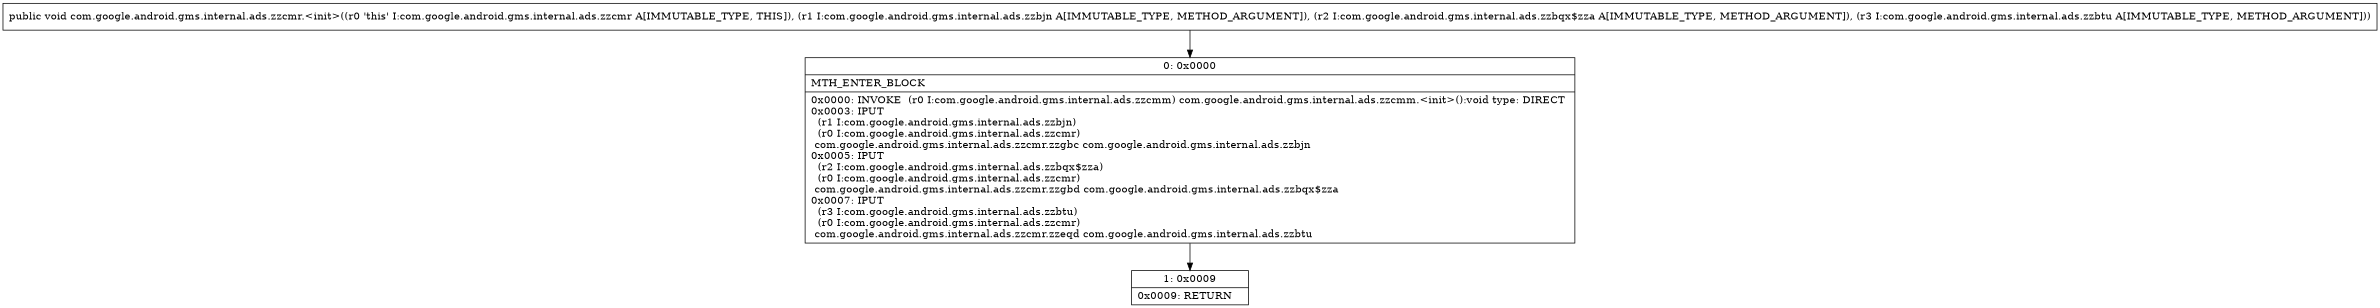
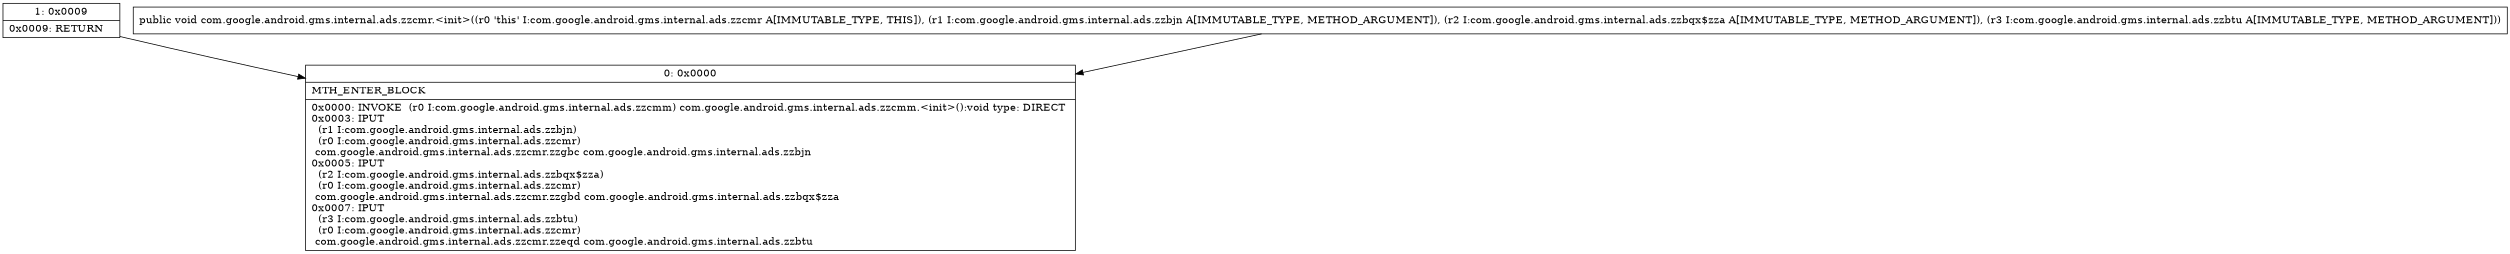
edge "0: 0x0000" -> "1: 0x0009": reversed
